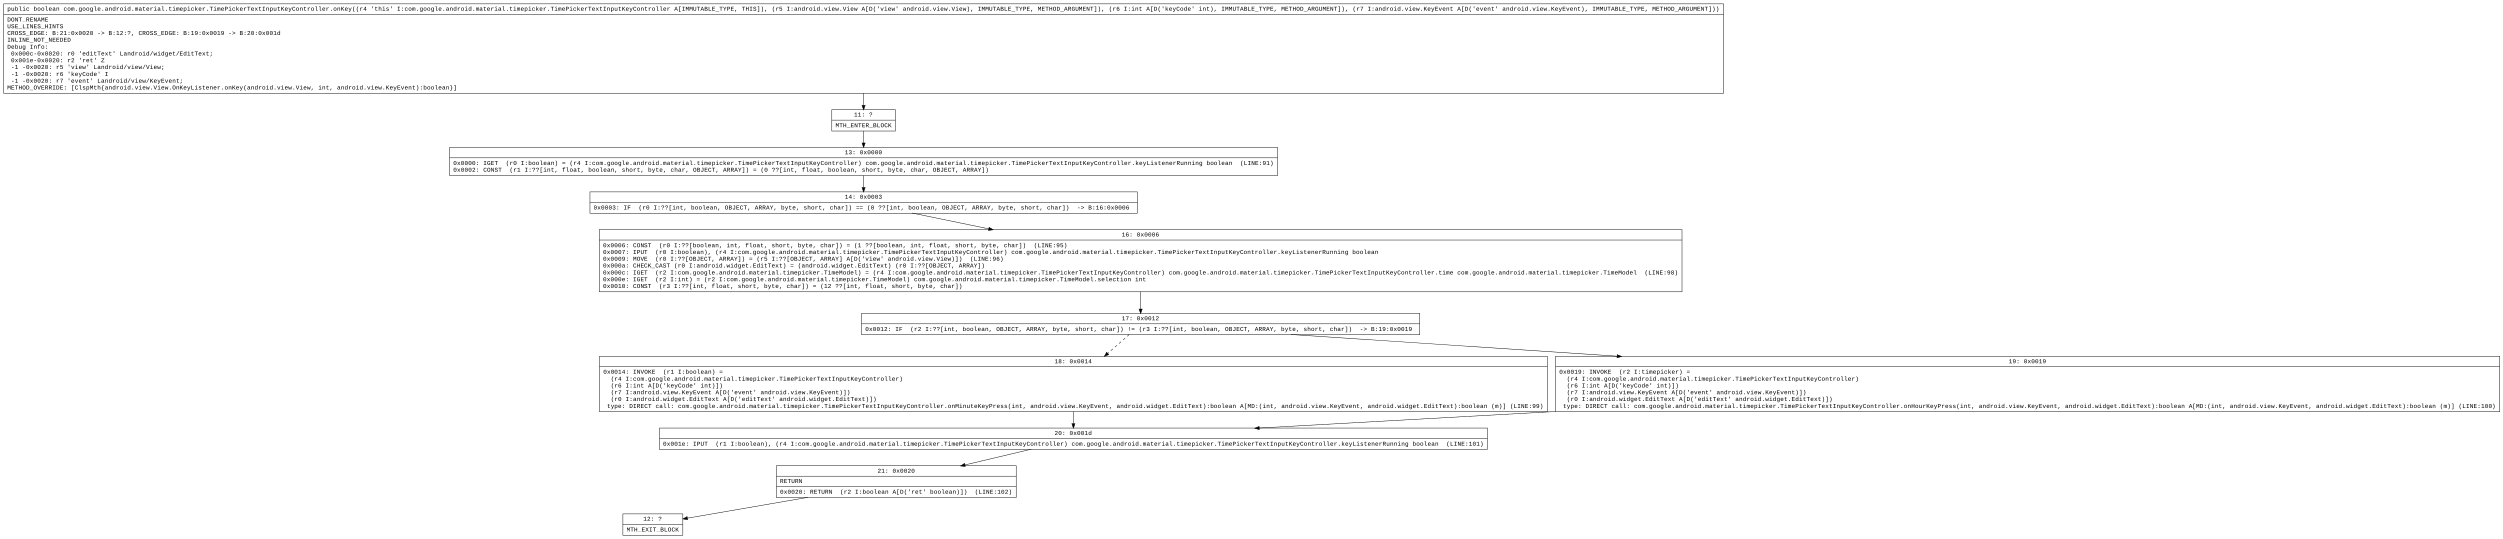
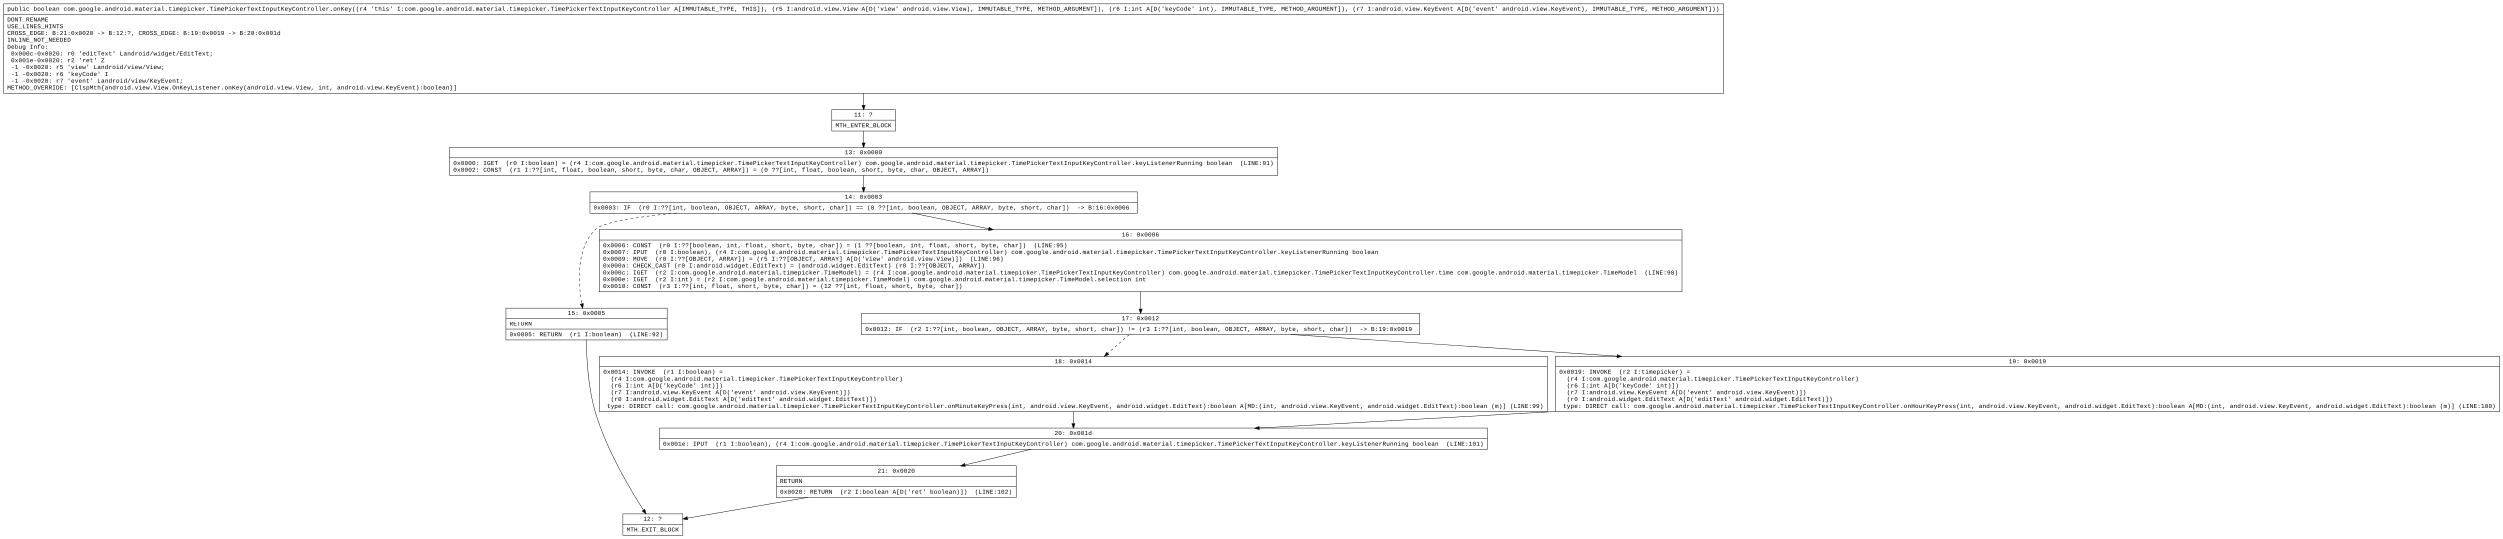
node "15: 0x0005": added
